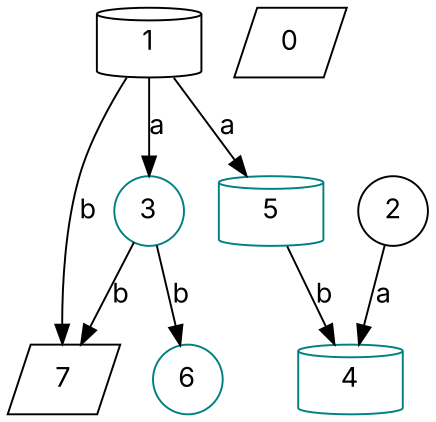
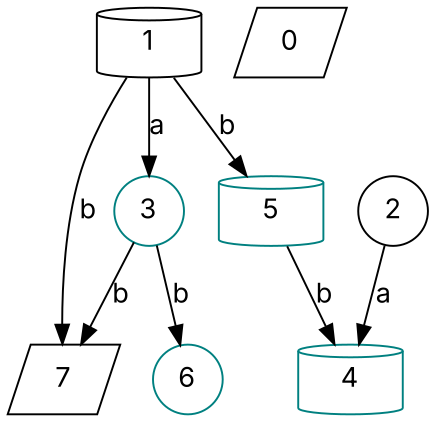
edge "1" -> "5": label "a" -> "b"
